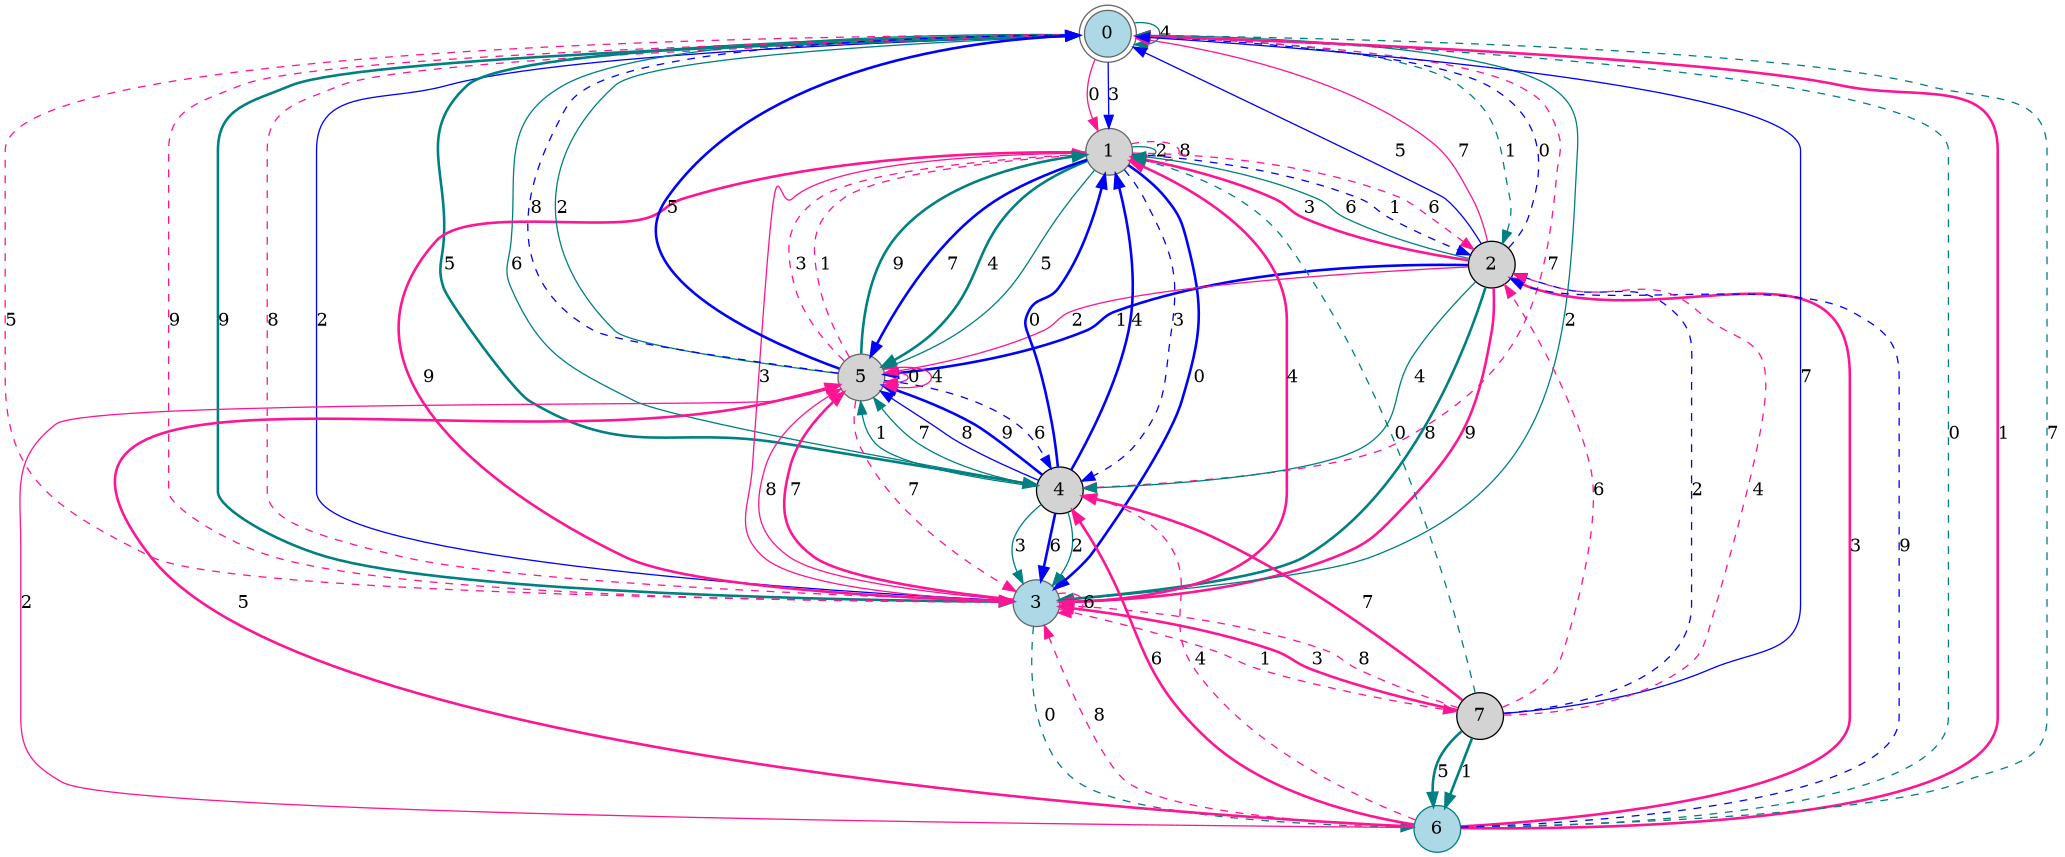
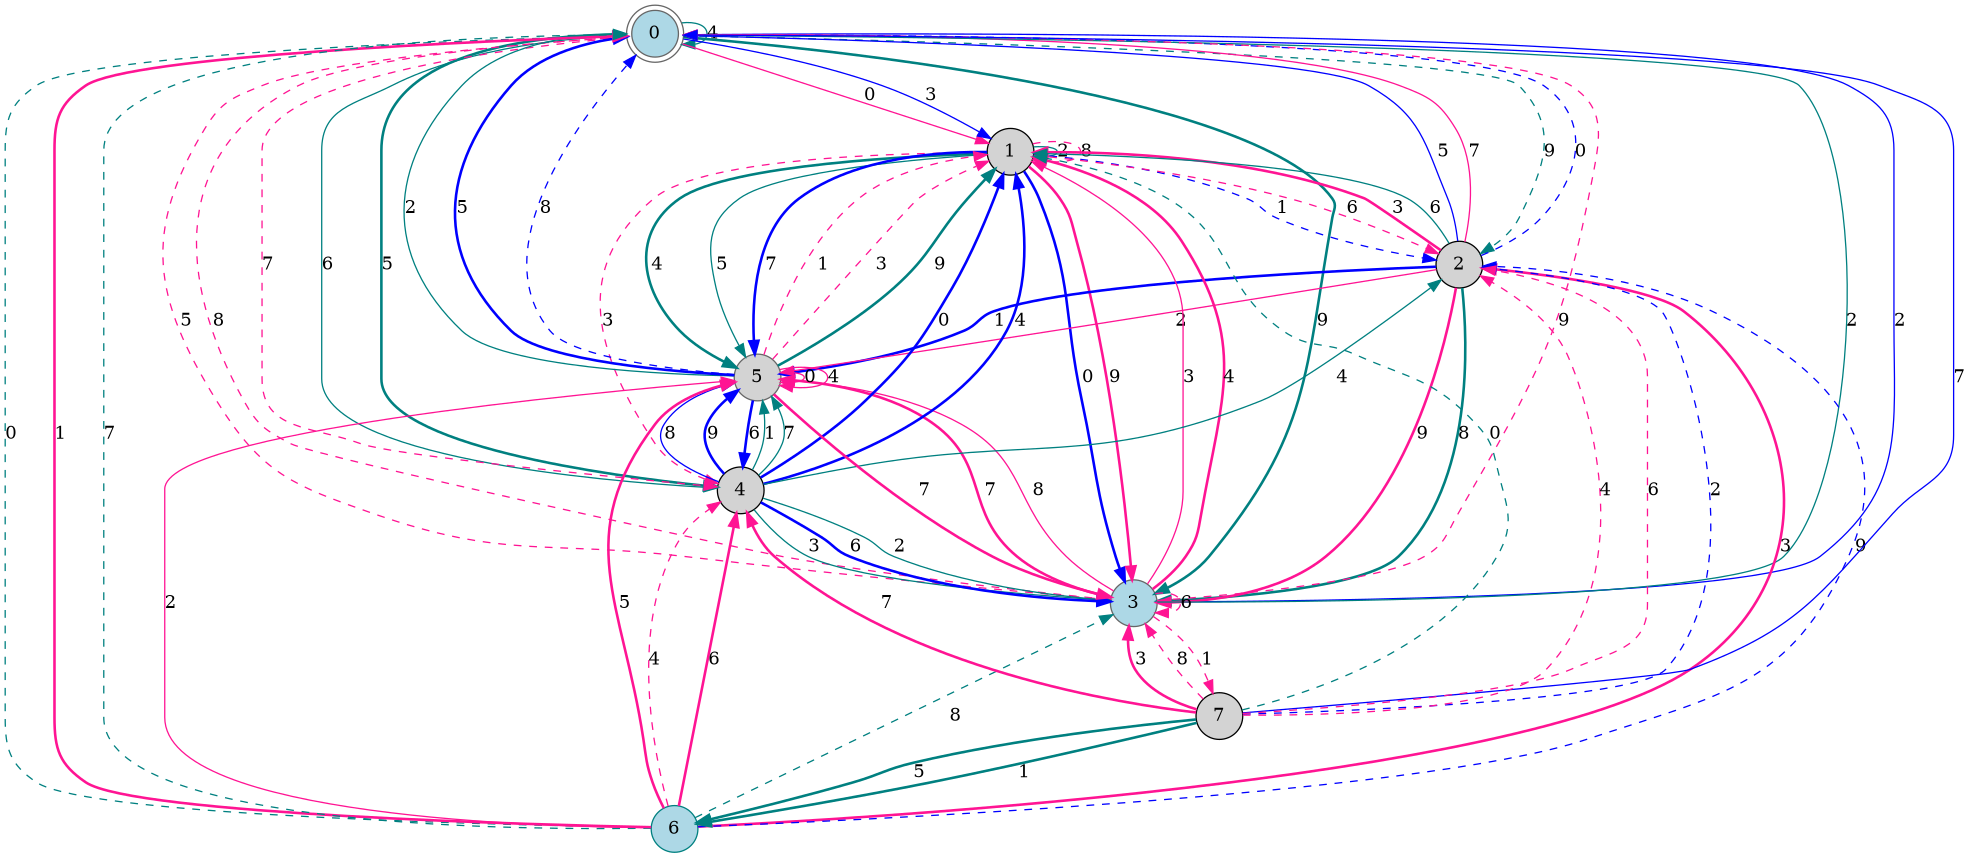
node "1": color gray40 -> black
edge "0" -> "2": label "1" -> "9"
edge "1" -> "4": color blue -> deeppink
edge "5" -> "4": style dashed -> bold
edge "2" -> "4": reversed
edge "5" -> "3": style dashed -> bold
edge "3" -> "6": removed, label "0"
edge "6" -> "3": color deeppink -> teal
